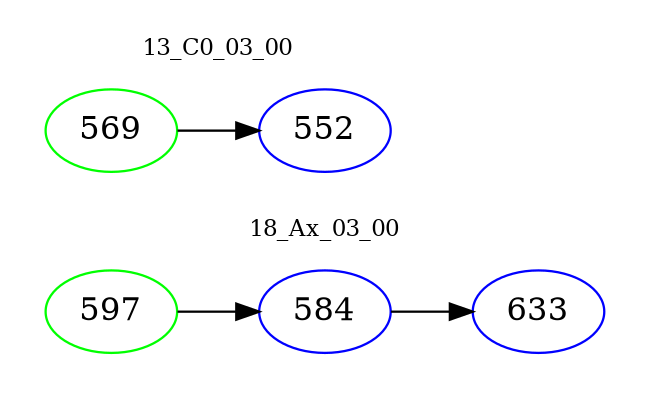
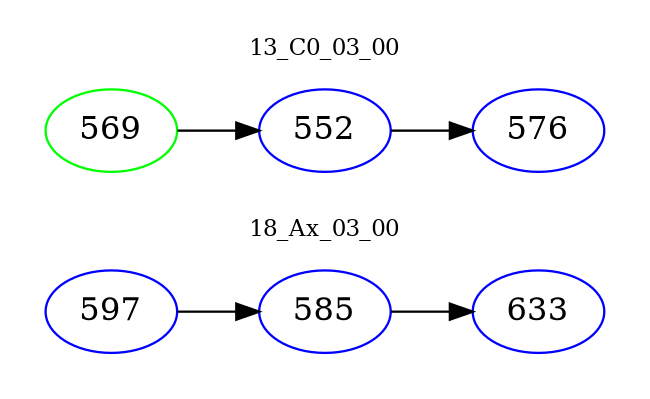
node "576": added
node "597": color green -> blue
node "584": label "584" -> "585"
